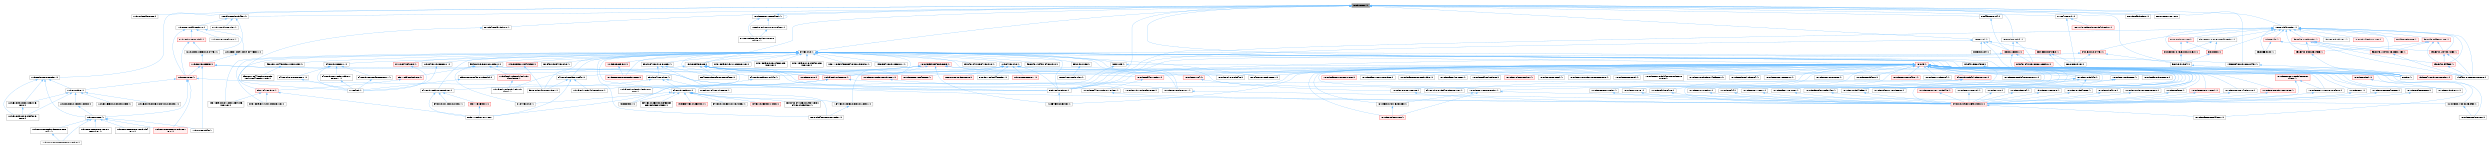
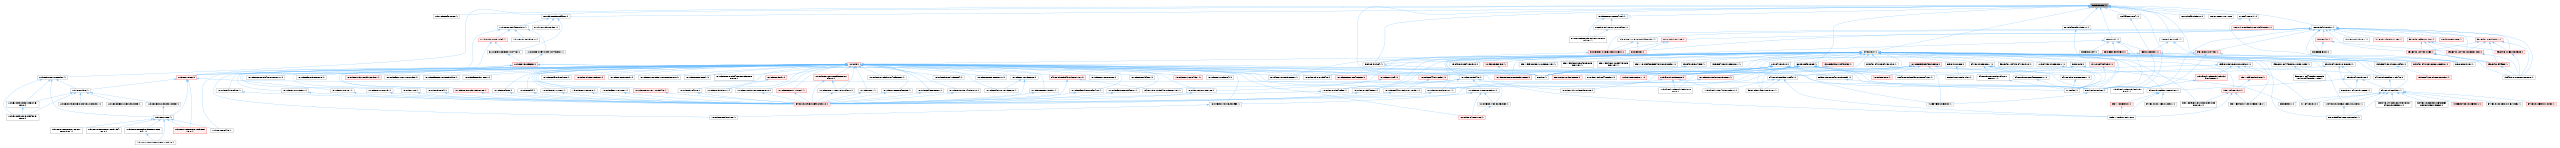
node "K2Node_GetEnumeratorName.h": label "K2Node_GetEnumeratorName.h" -> "K2Node_SAnimAttributeView.h"
edge "K2Node_GetDataTableRow.h" -> "BlueprintGraphDefinitions.h": reversed
